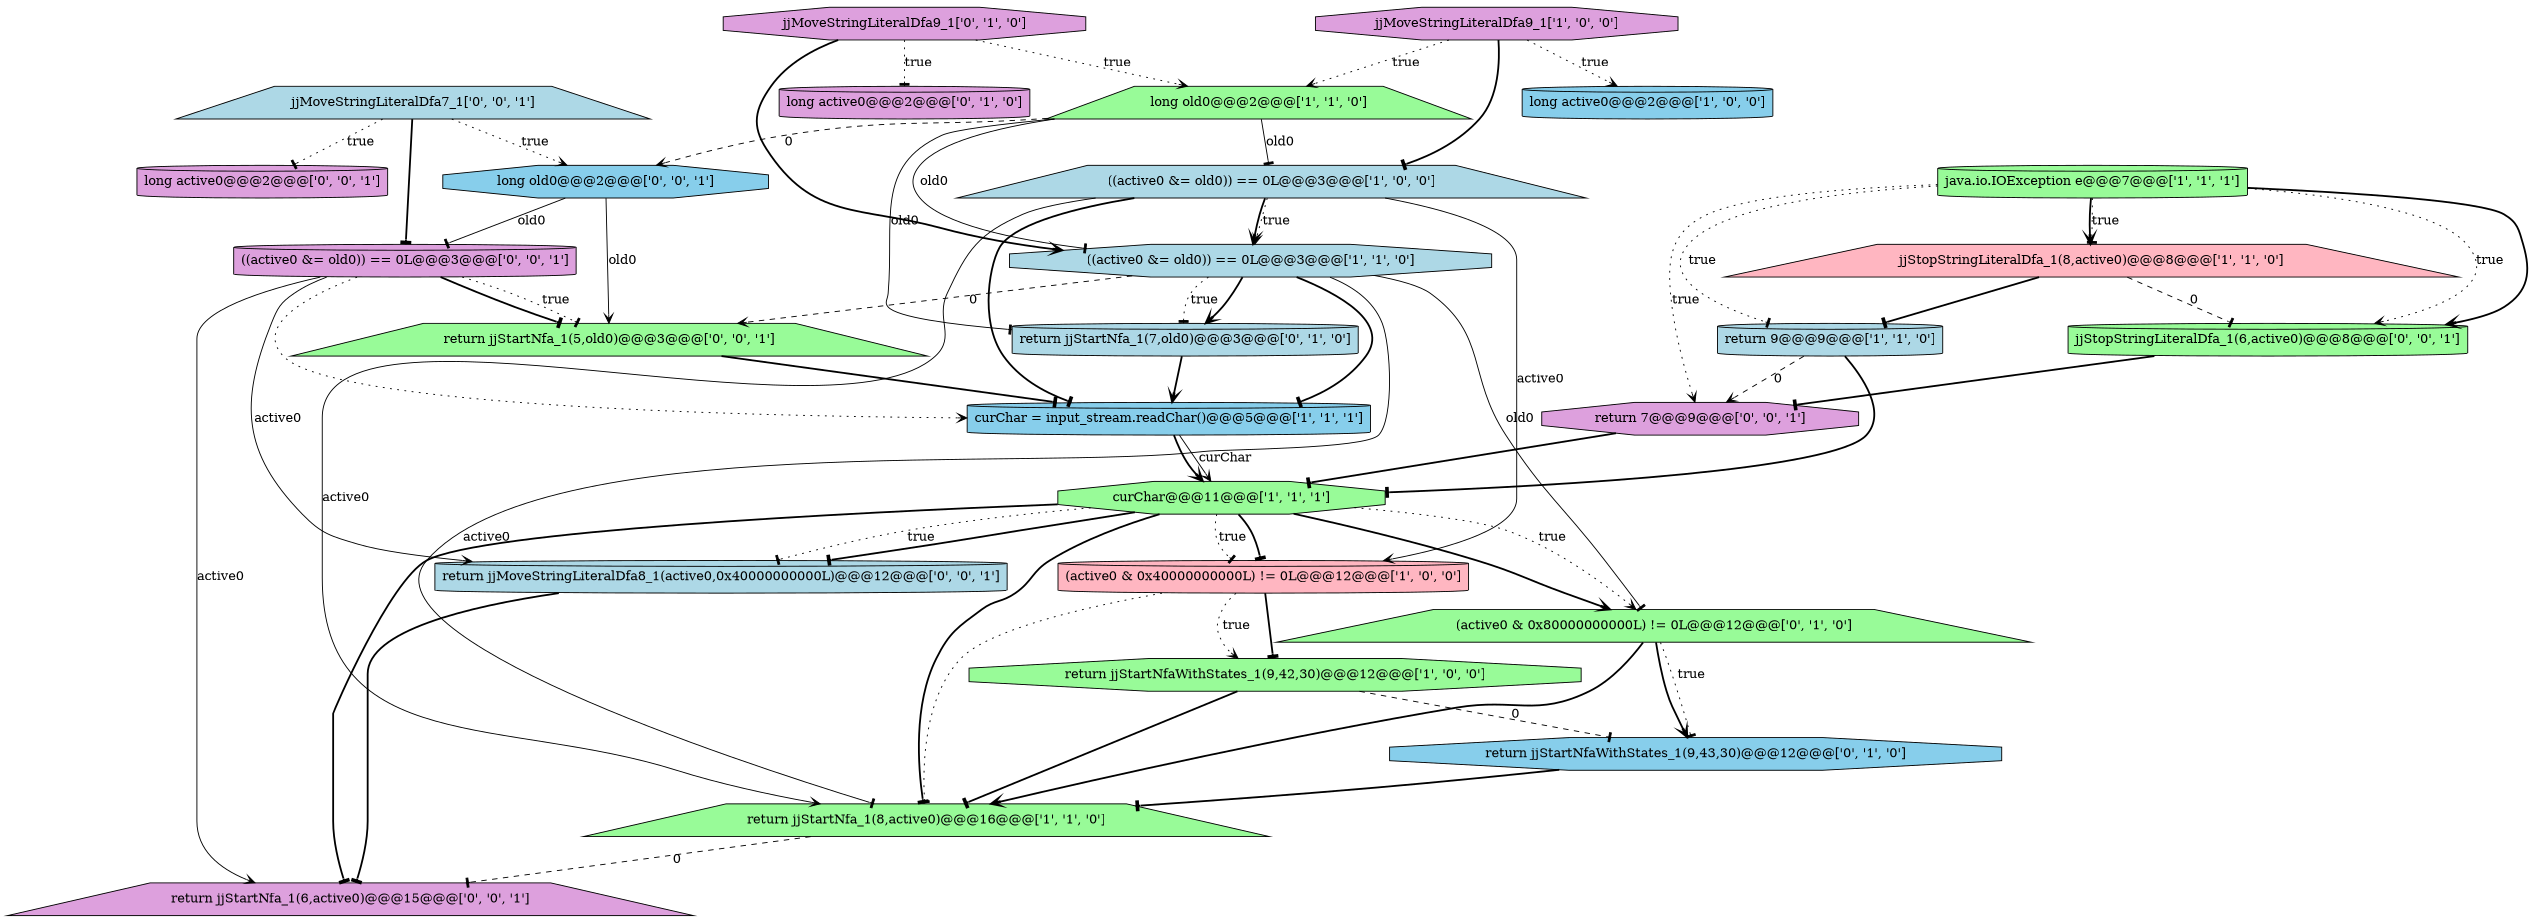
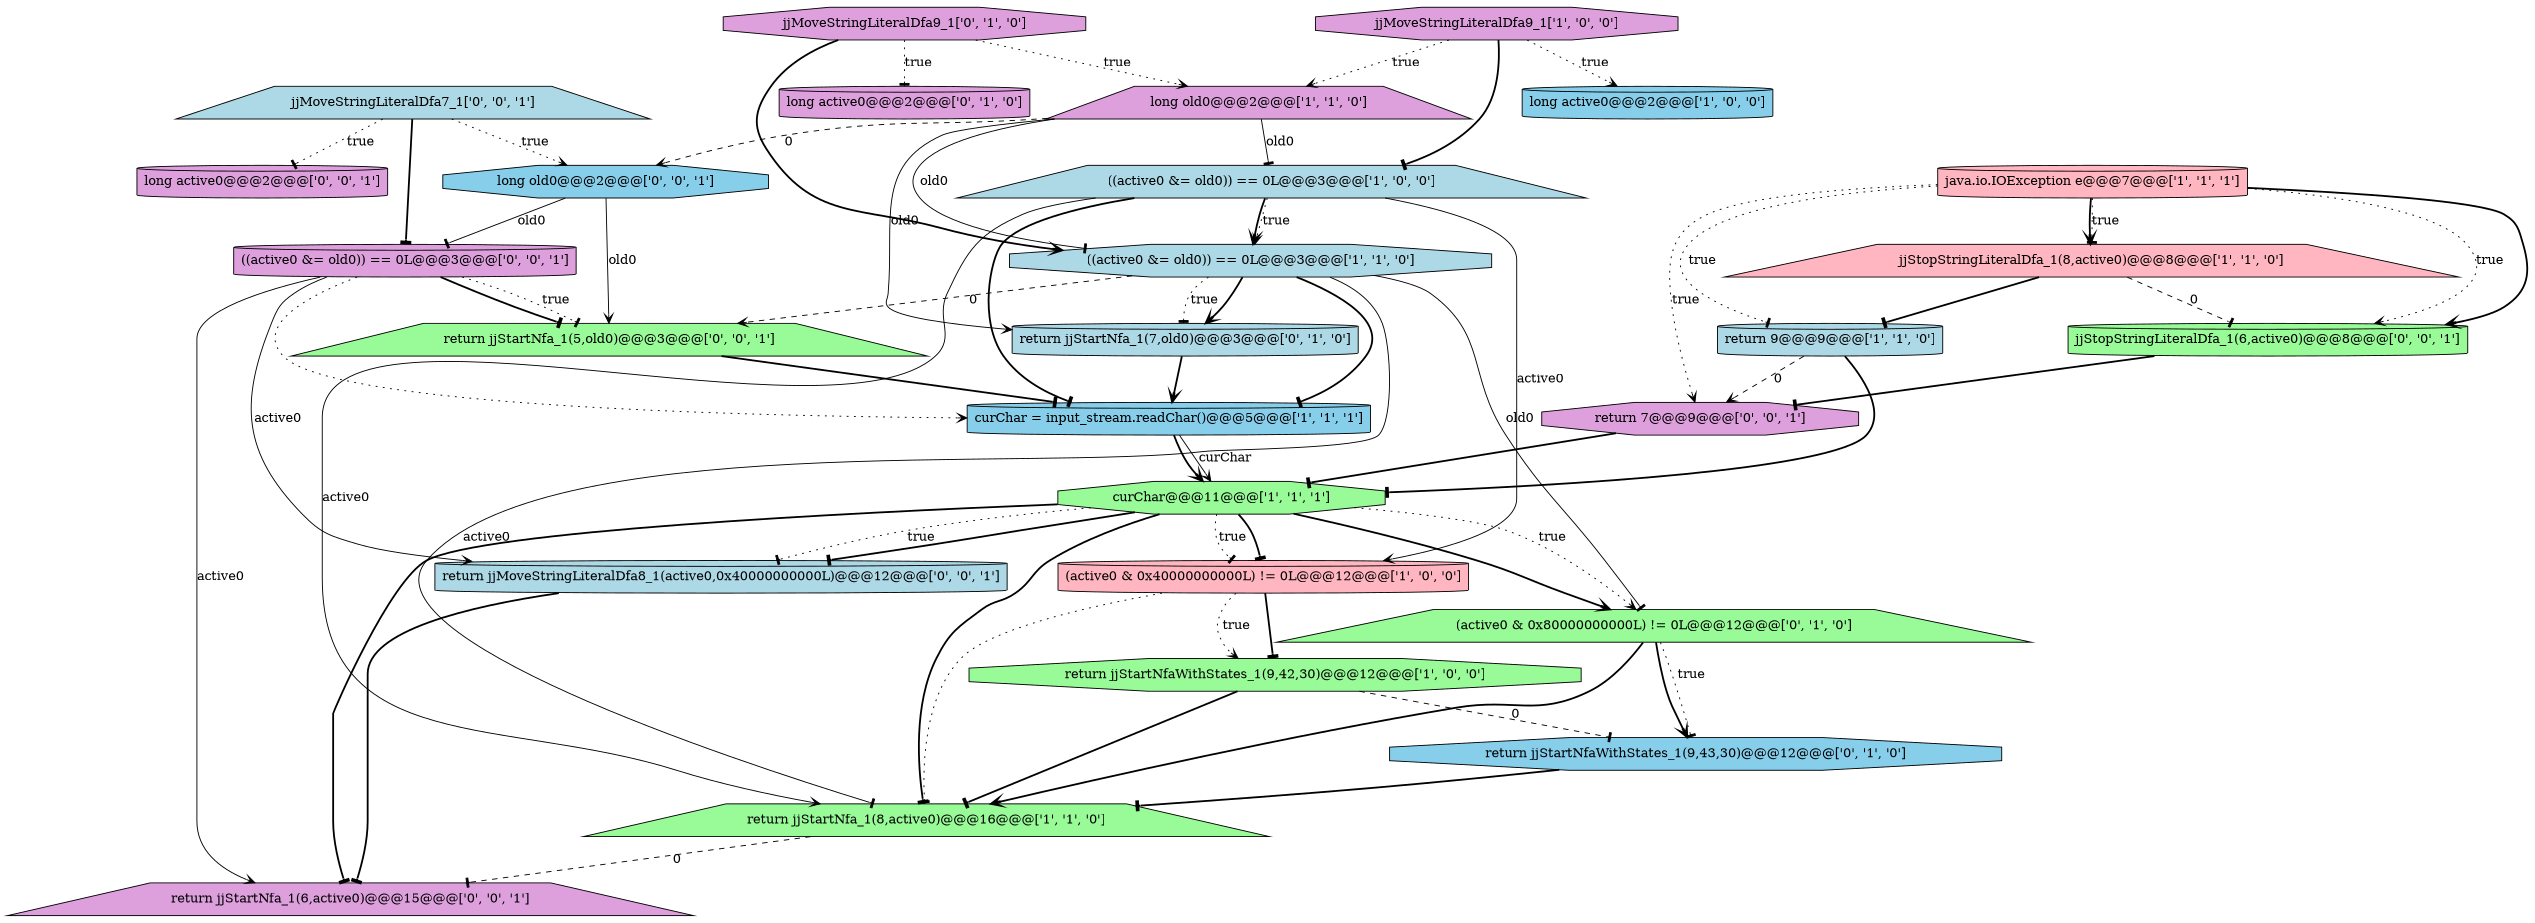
node "long old0@@@2@@@['1', '1', '0']": fillcolor palegreen -> plum
node "java.io.IOException e@@@7@@@['1', '1', '1']": fillcolor palegreen -> lightpink
edge "long old0@@@2@@@['1', '1', '0']" -> "return jjStartNfa_1(7,old0)@@@3@@@['0', '1', '0']": arrowhead tee -> vee
